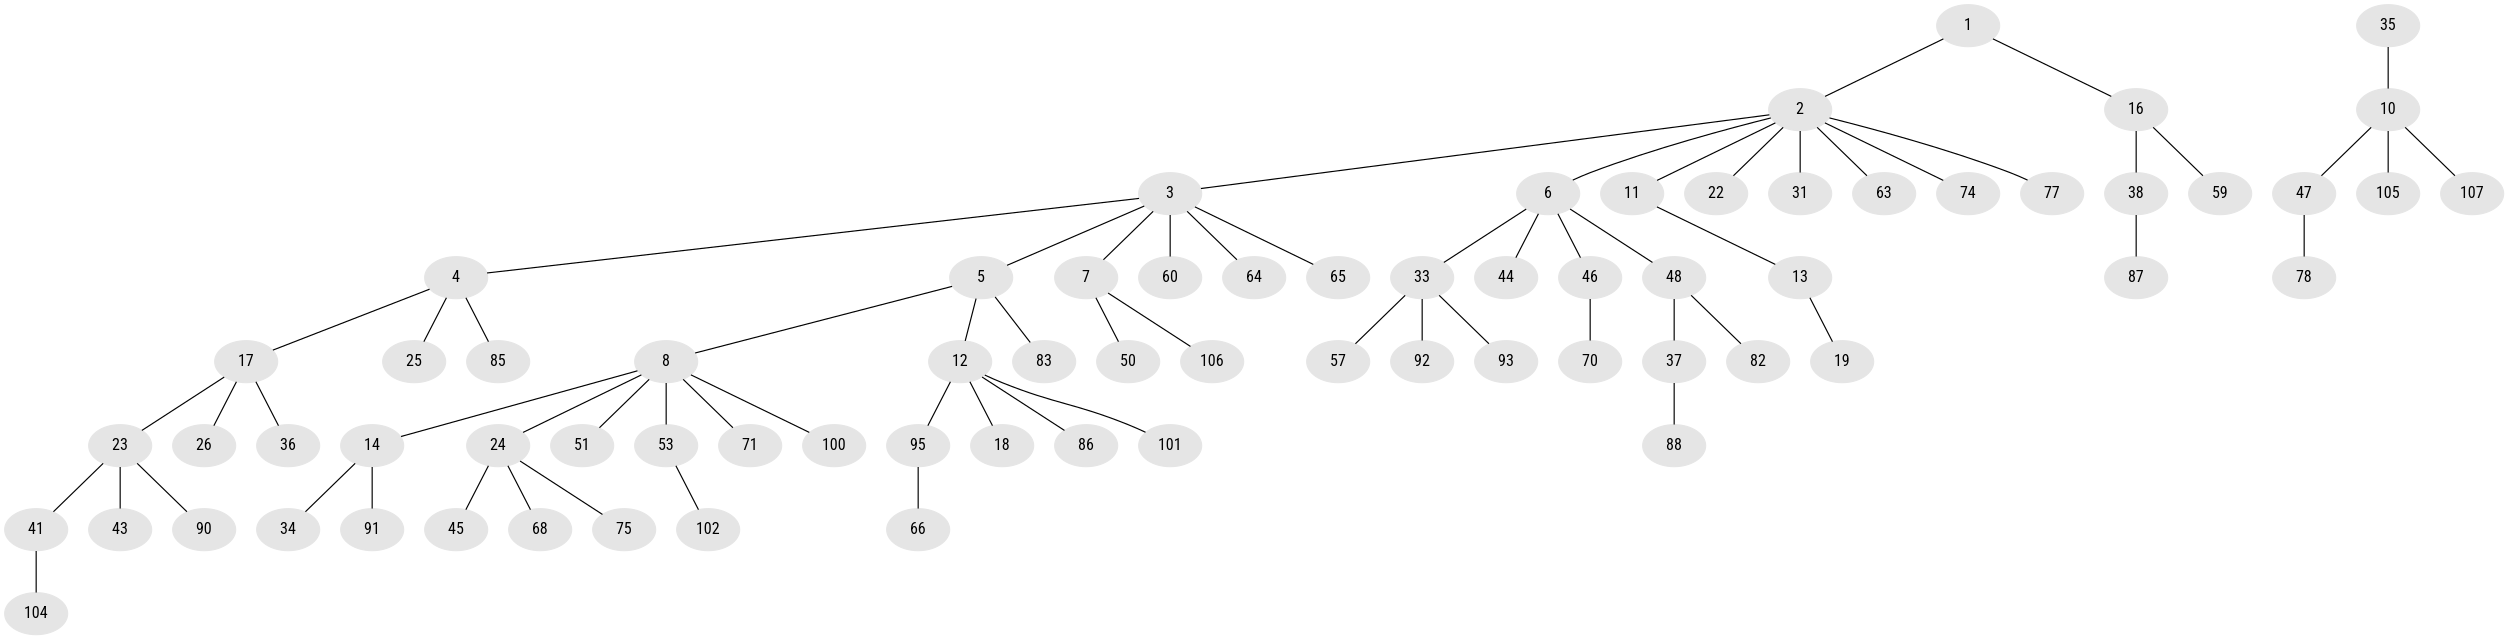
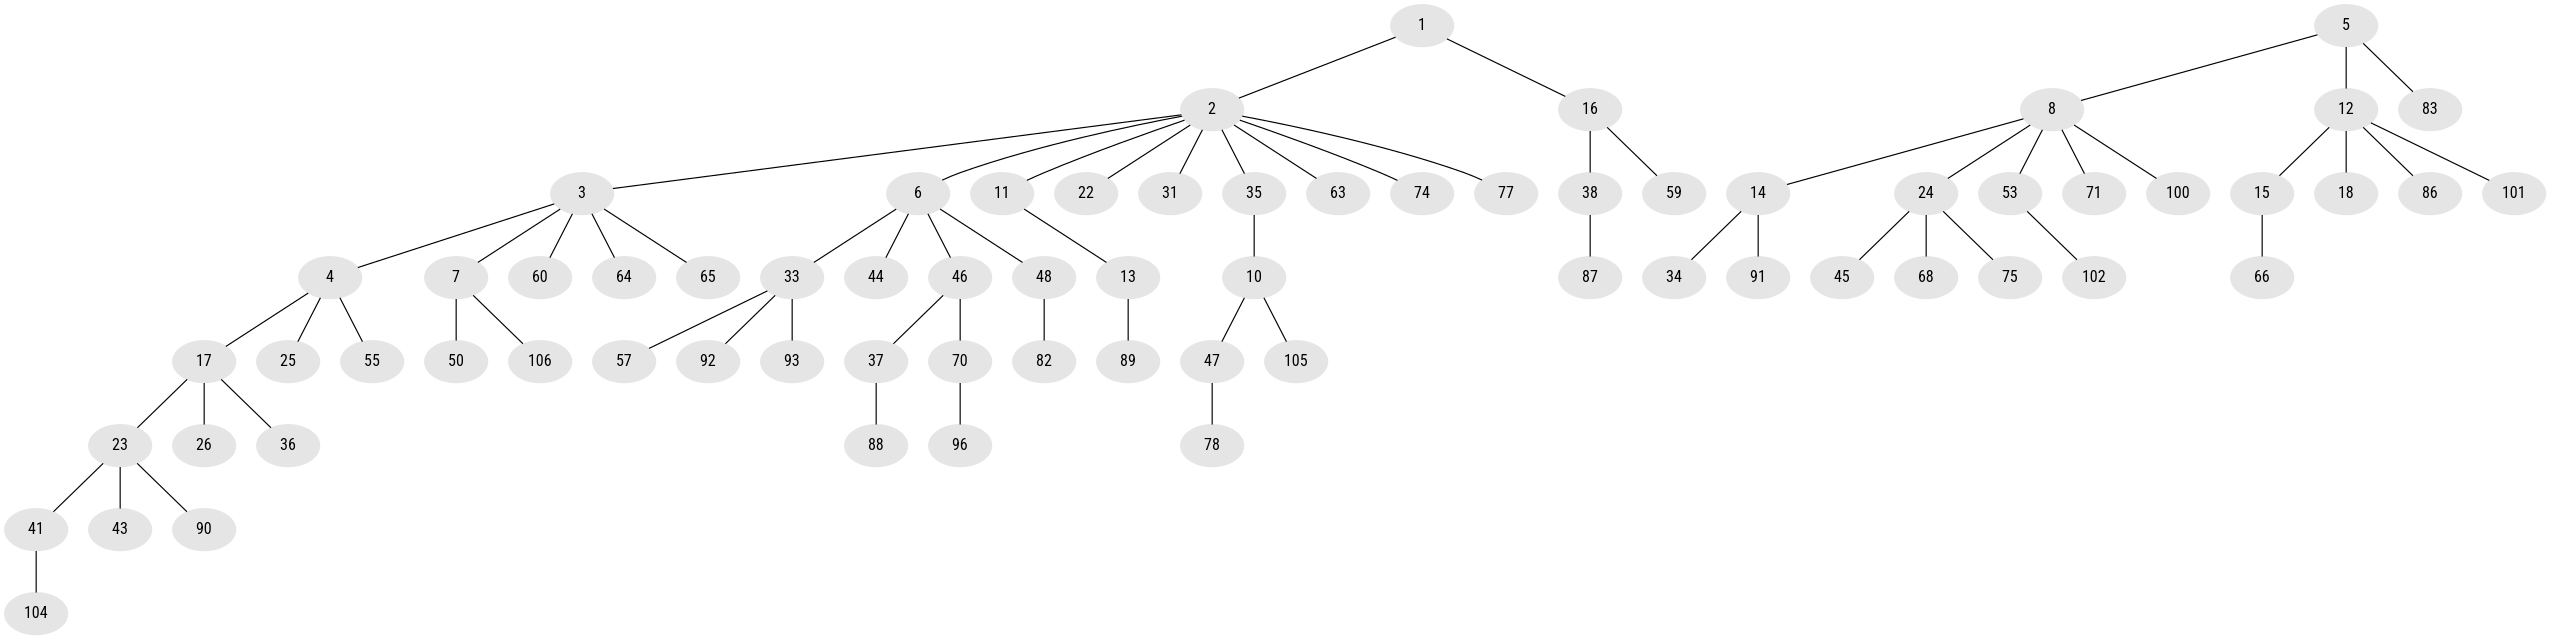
edge "2" -- "35": added
node "107": removed
edge "3" -- "5": removed
edge "48" -- "37": now "46" -- "37"
node "85": label "85" -> "55"
node "19": label "19" -> "89"
node "51": removed
node "95": label "95" -> "15"
node "96": added
